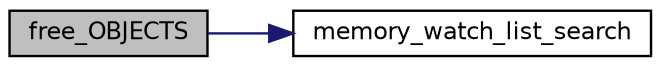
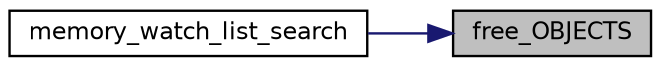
edge "free_OBJECTS" -> "memory_watch_list_search": reversed
